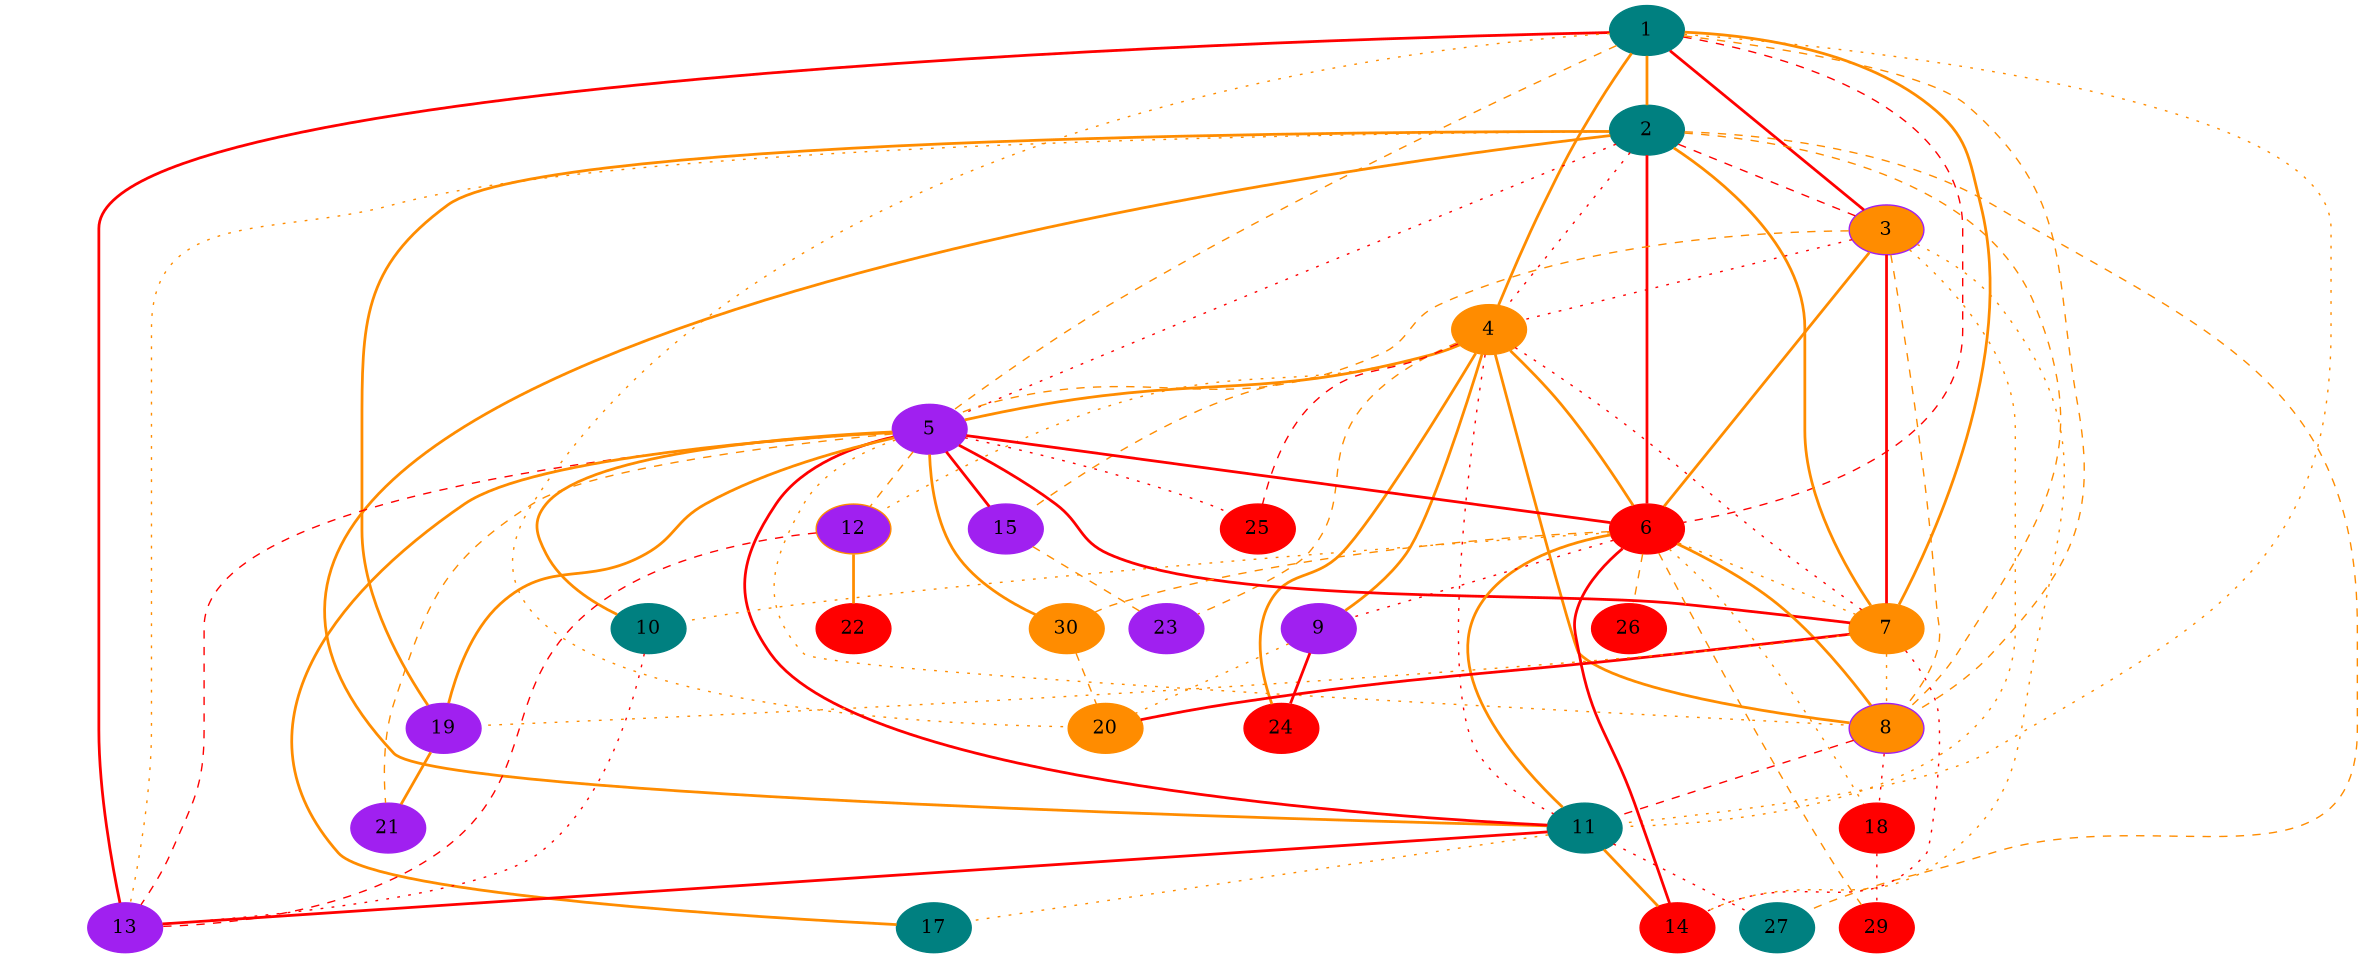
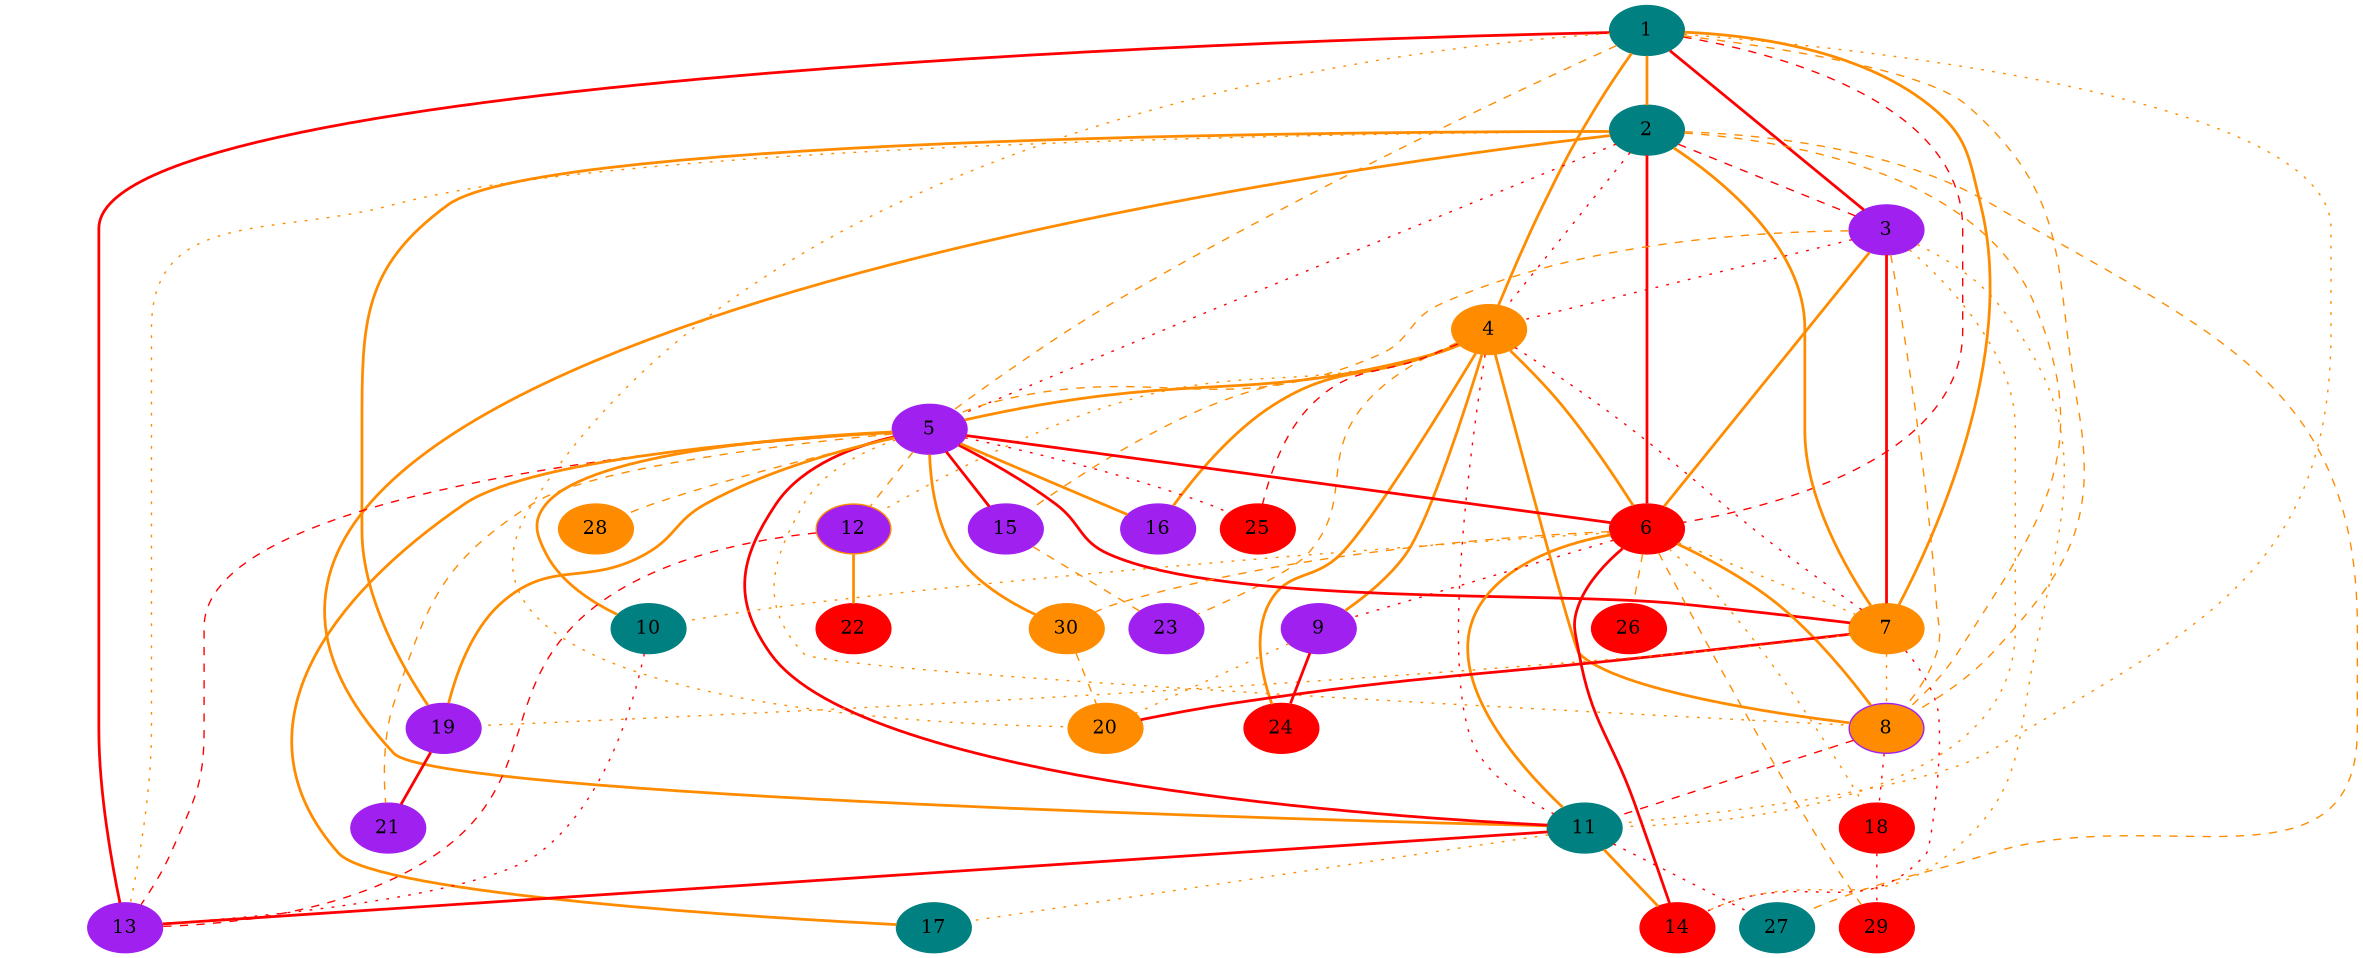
node "3": fillcolor darkorange -> purple
node "28": added
node "16": added
edge "19" -- "21": color darkorange -> red
